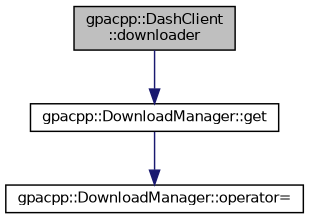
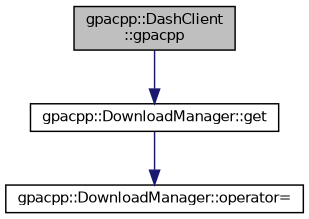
node "gpacpp::DashClient ::downloader": label "gpacpp::DashClient ::downloader" -> "gpacpp::DashClient ::gpacpp"
